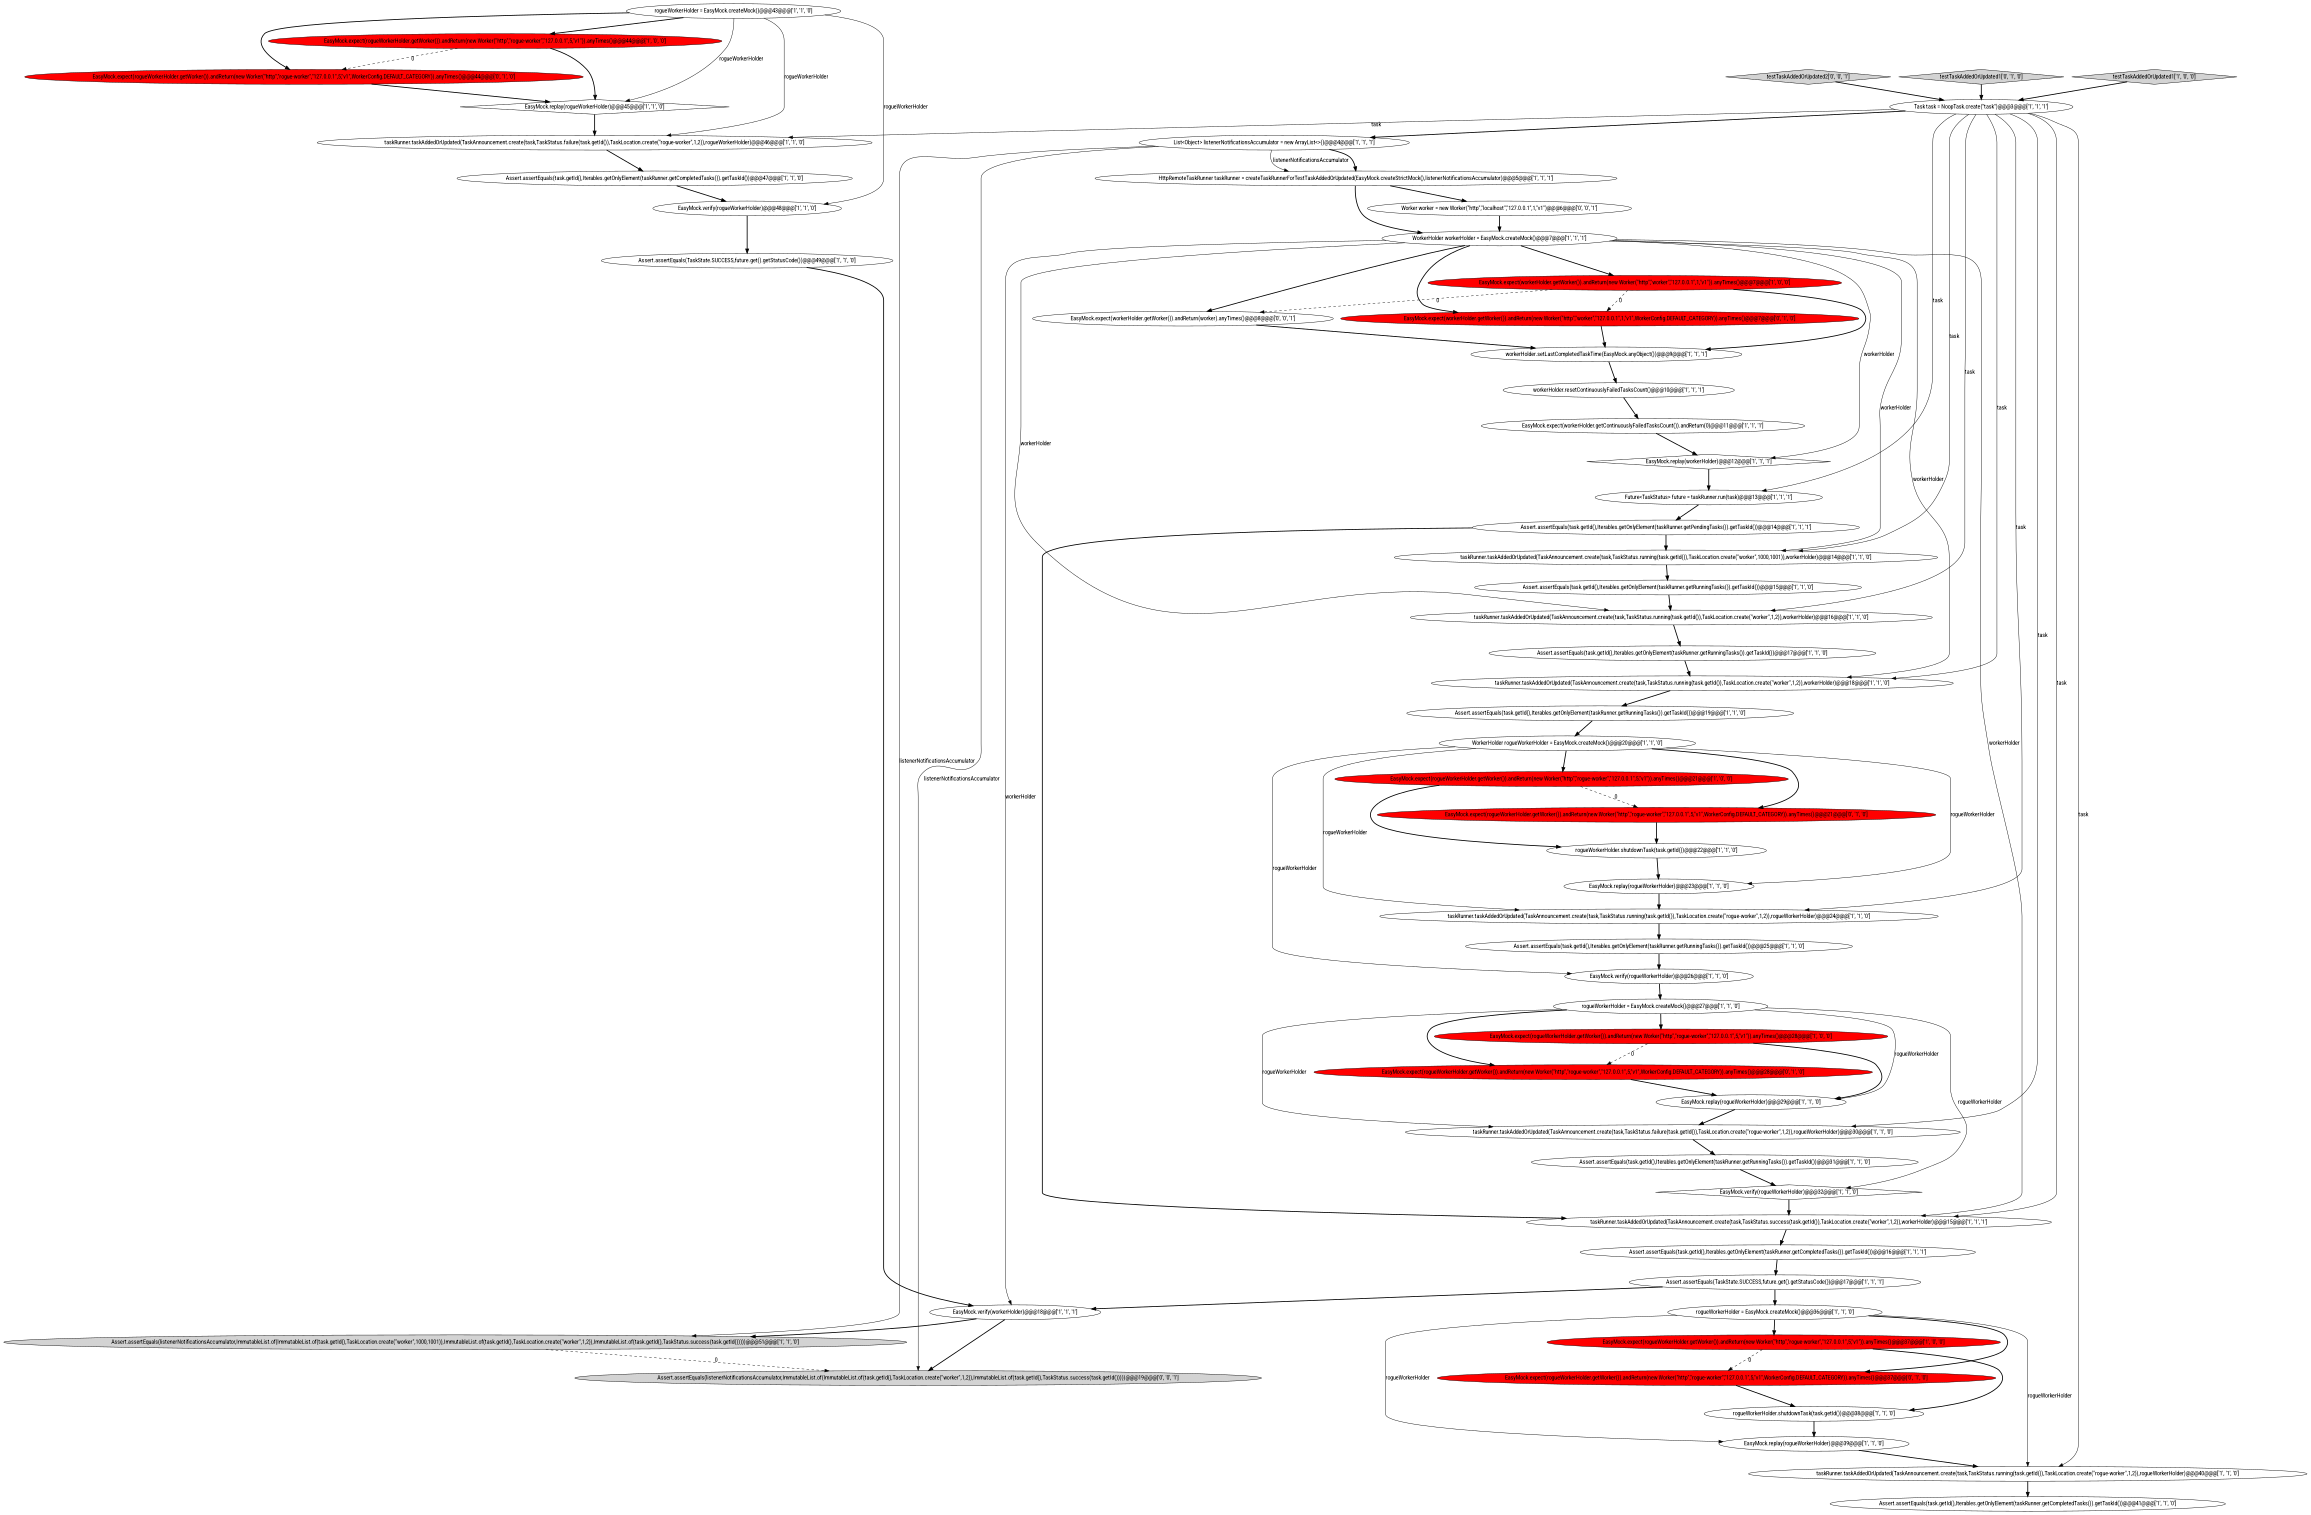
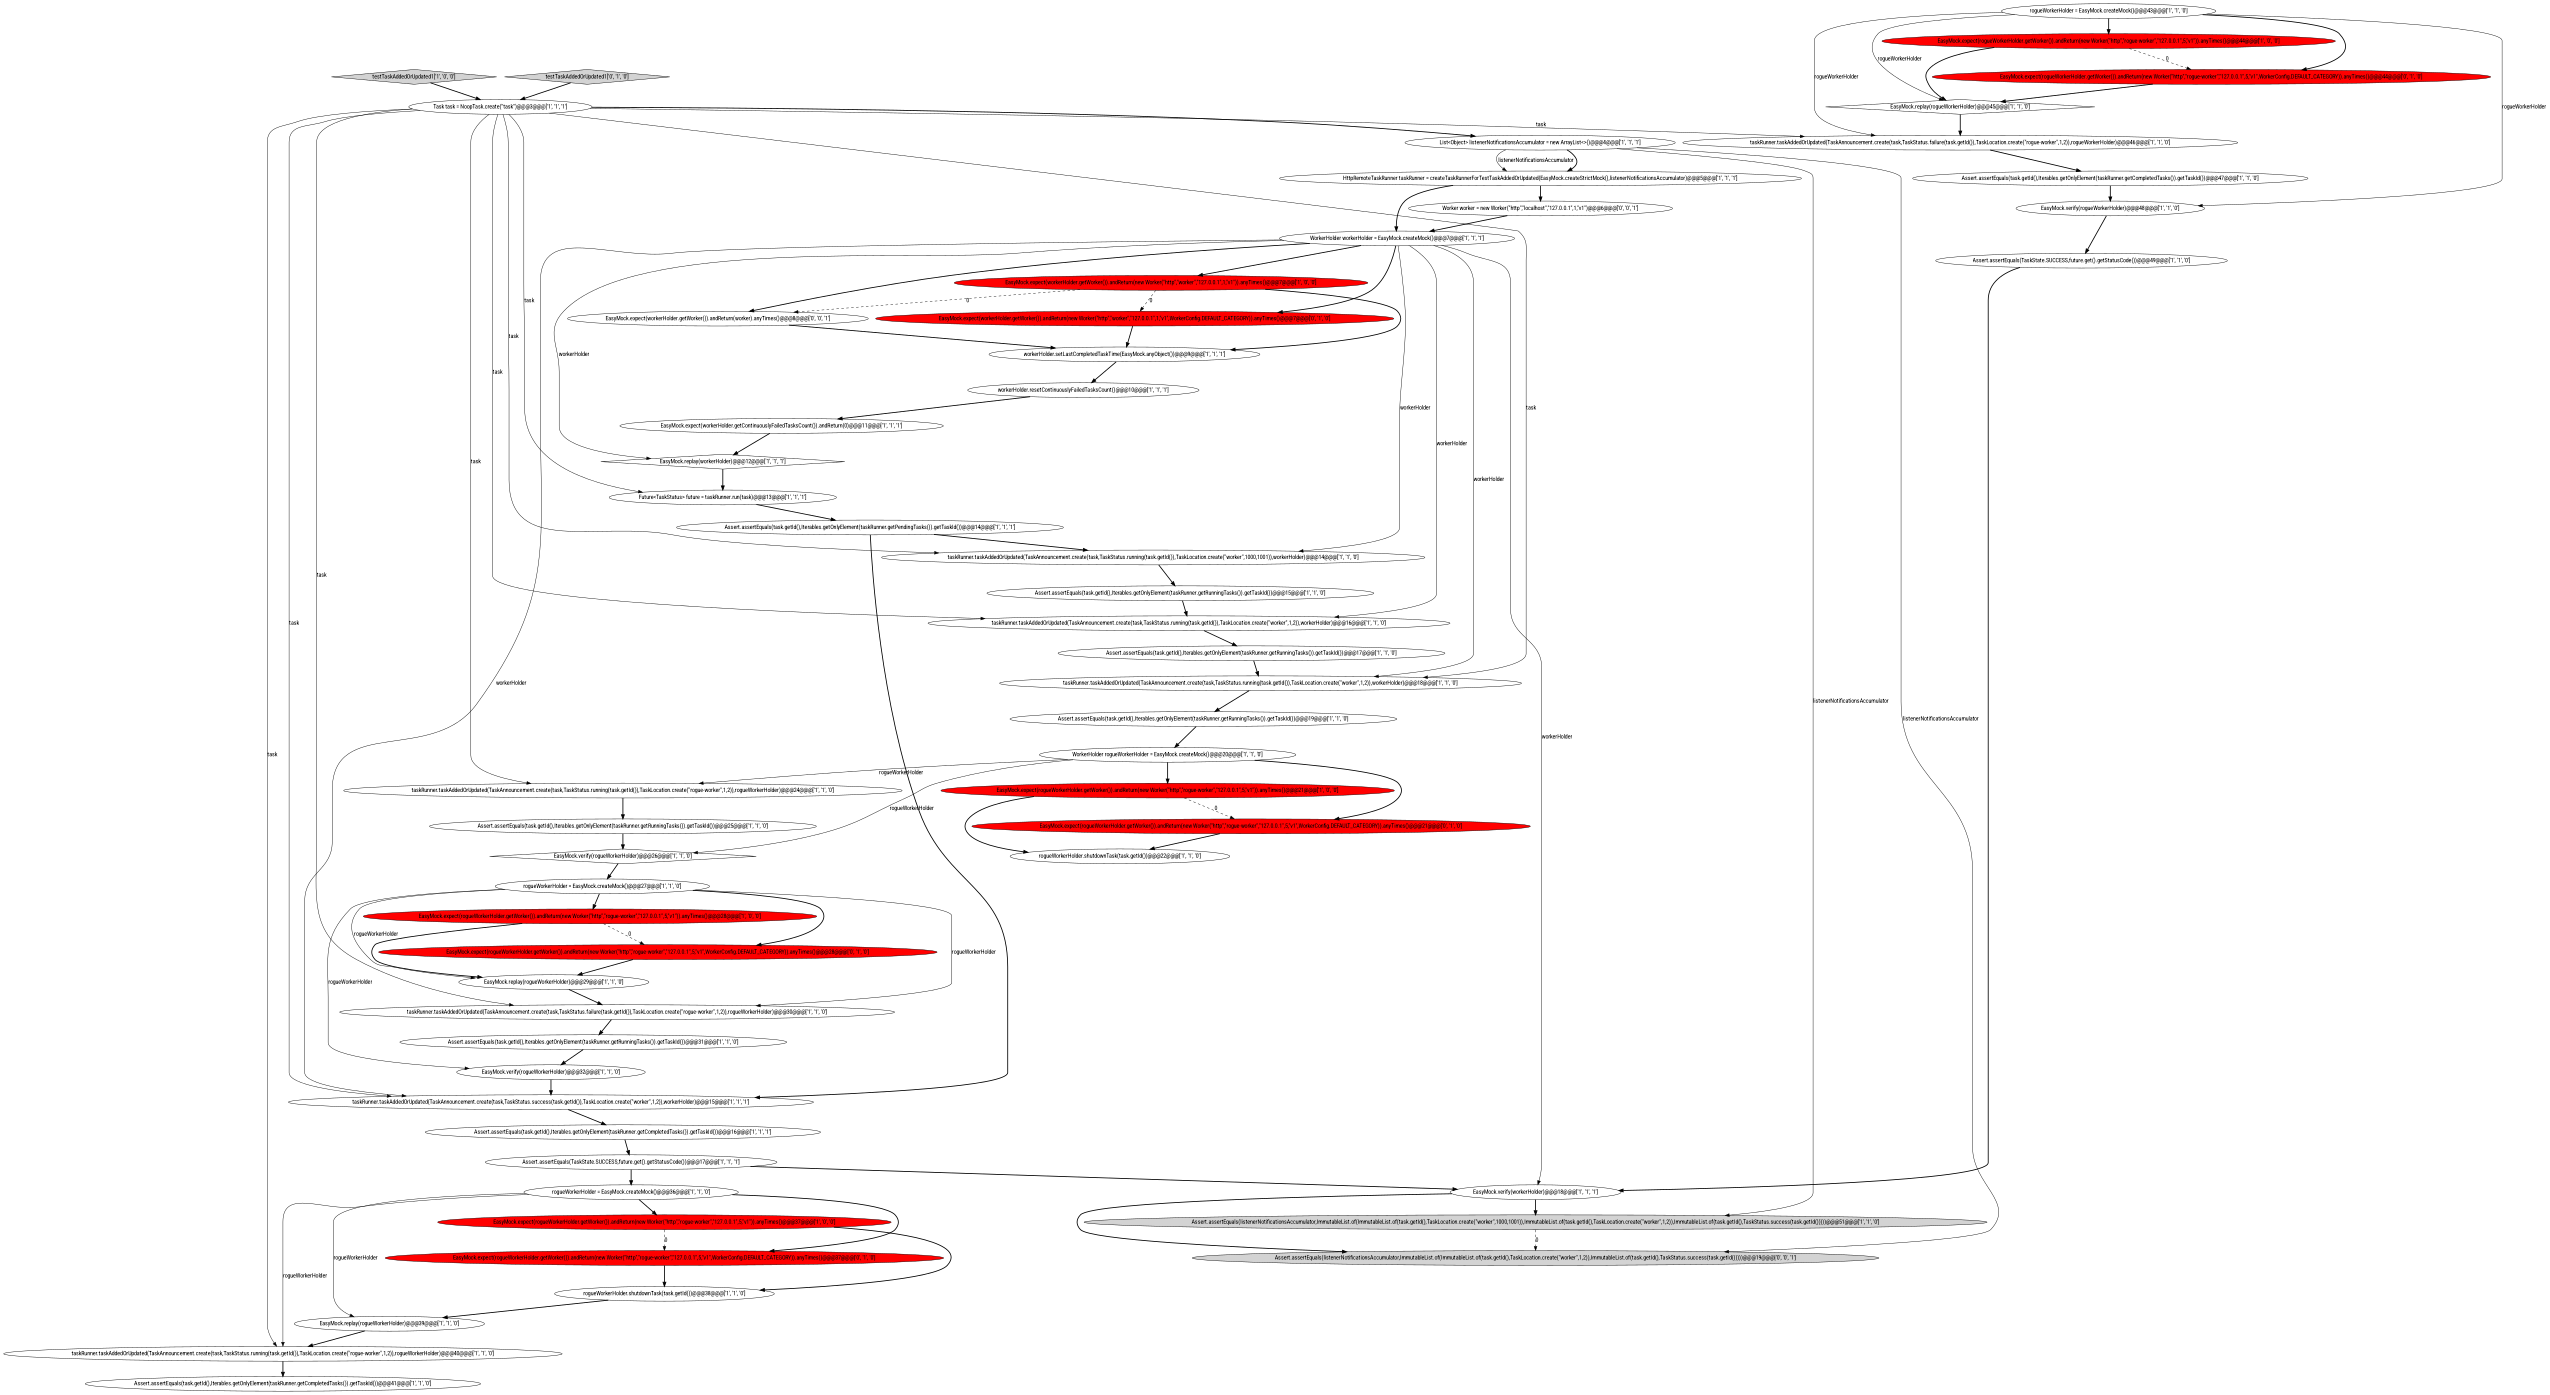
node "testTaskAddedOrUpdated2['0', '0', '1']": removed
node "EasyMock.replay(rogueWorkerHolder)@@@23@@@['1', '1', '0']": removed
node "EasyMock.verify(rogueWorkerHolder)@@@26@@@['1', '1', '0']": shape ellipse -> diamond
node "EasyMock.verify(rogueWorkerHolder)@@@32@@@['1', '1', '0']": shape diamond -> ellipse
